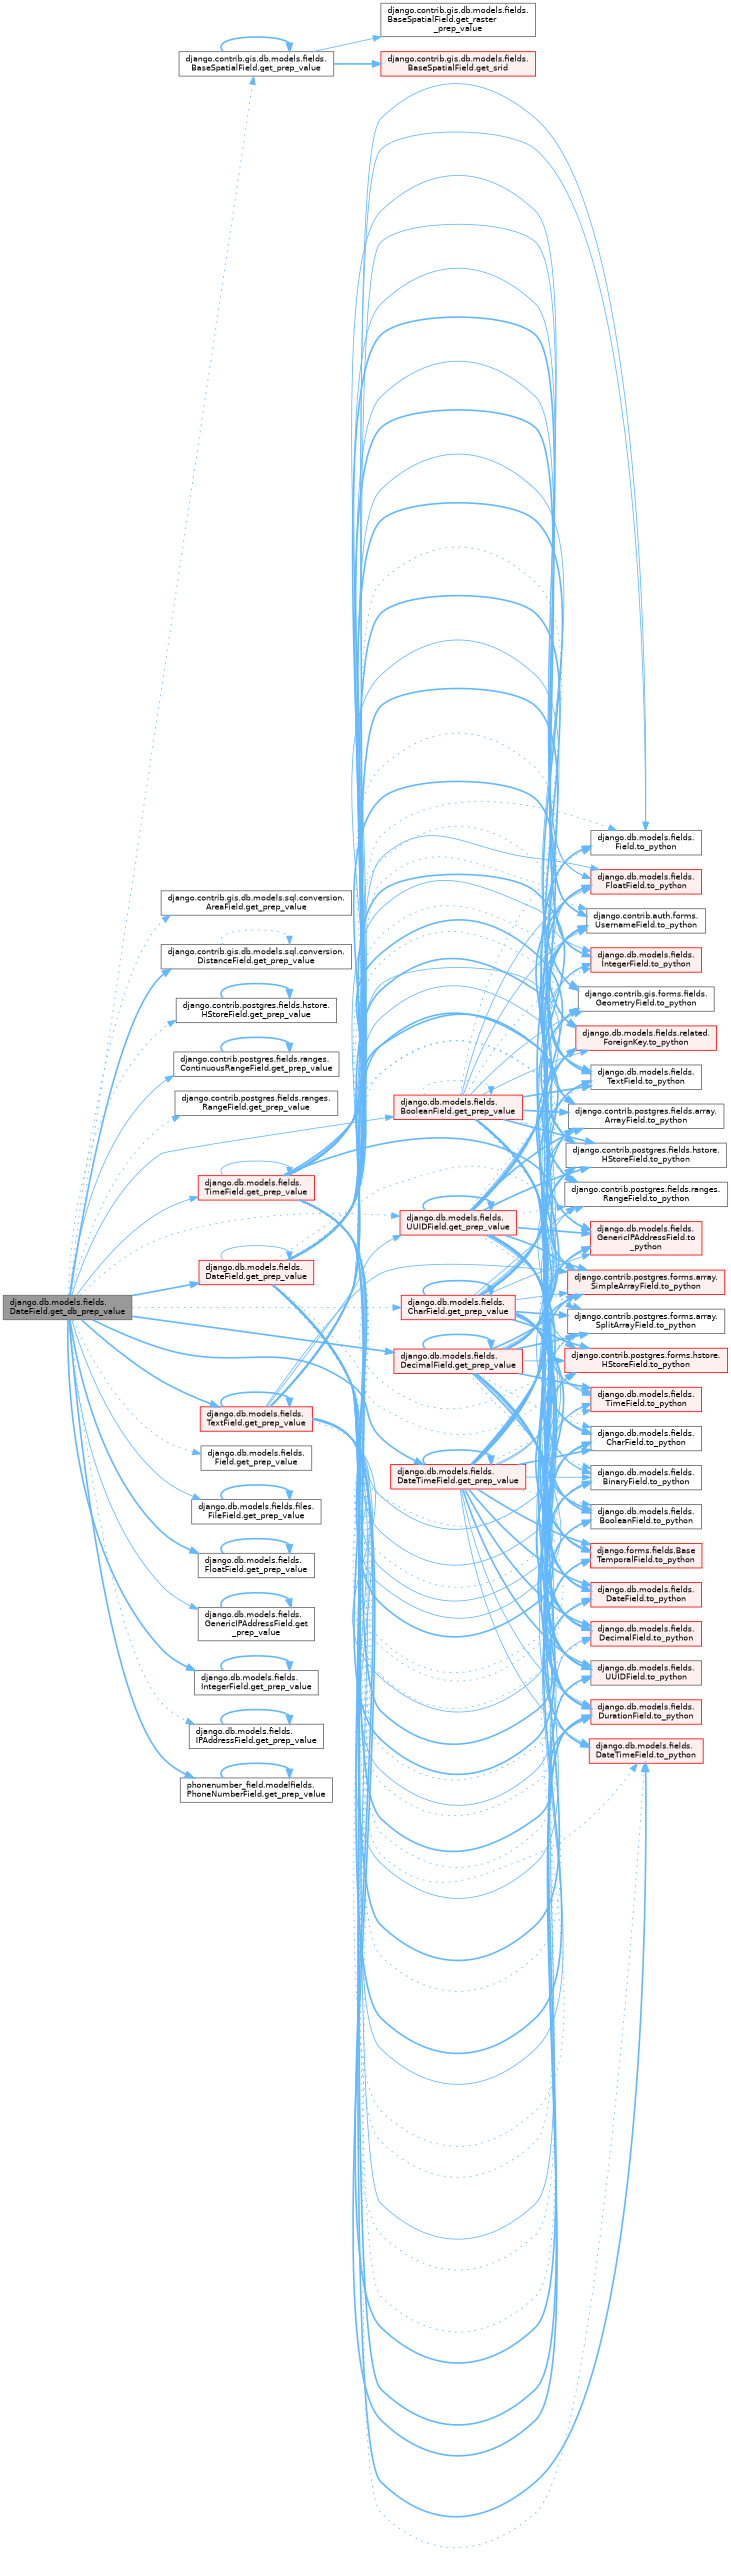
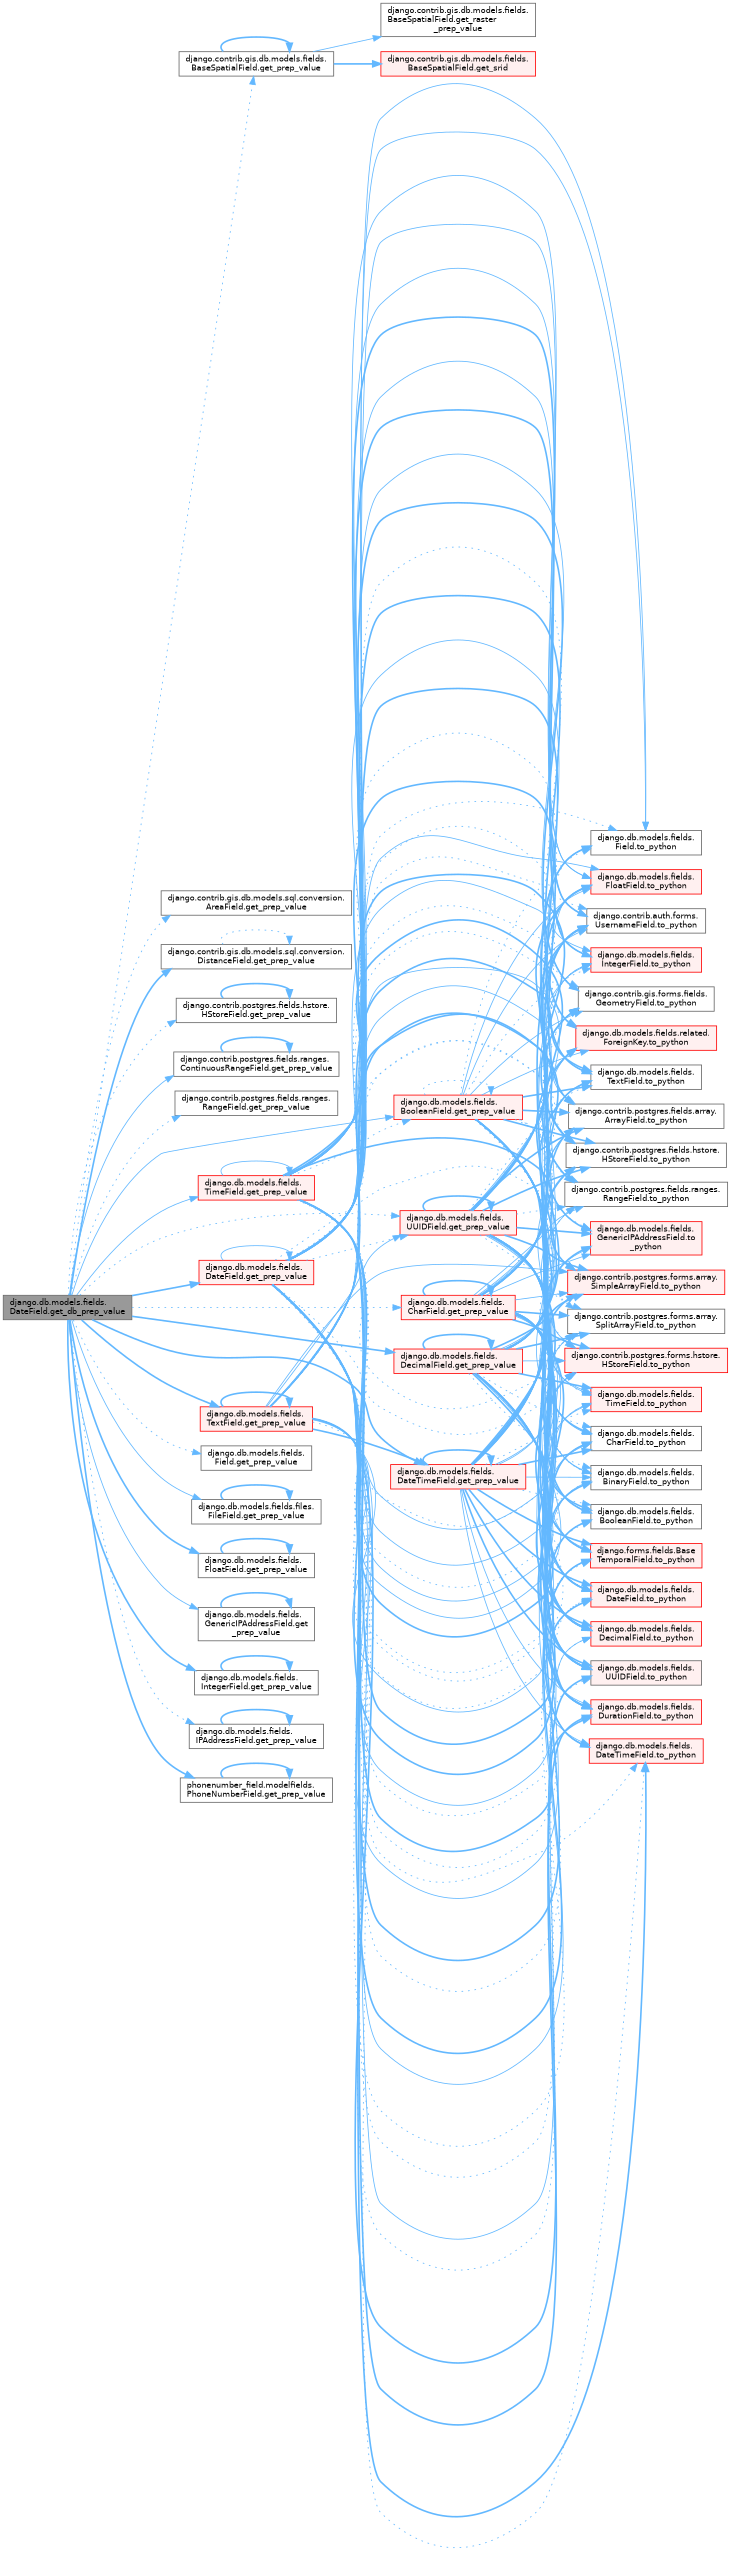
edge "django.db.models.fields. TimeField.get_prep_value" -> "django.db.models.fields. DecimalField.to_python": now "django.db.models.fields. TimeField.get_prep_value" -> "django.db.models.fields. BooleanField.get_prep_value"
edge "django.db.models.fields. DateField.get_prep_value" -> "django.db.models.fields. UUIDField.to_python": now "django.db.models.fields. DateField.get_prep_value" -> "django.db.models.fields. UUIDField.get_prep_value"
edge "django.db.models.fields. TextField.get_prep_value" -> "django.db.models.fields. DurationField.to_python": now "django.db.models.fields. TextField.get_prep_value" -> "django.db.models.fields. DateTimeField.get_prep_value"
